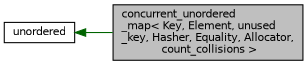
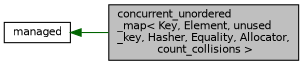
node "unordered": label "unordered" -> "managed"
